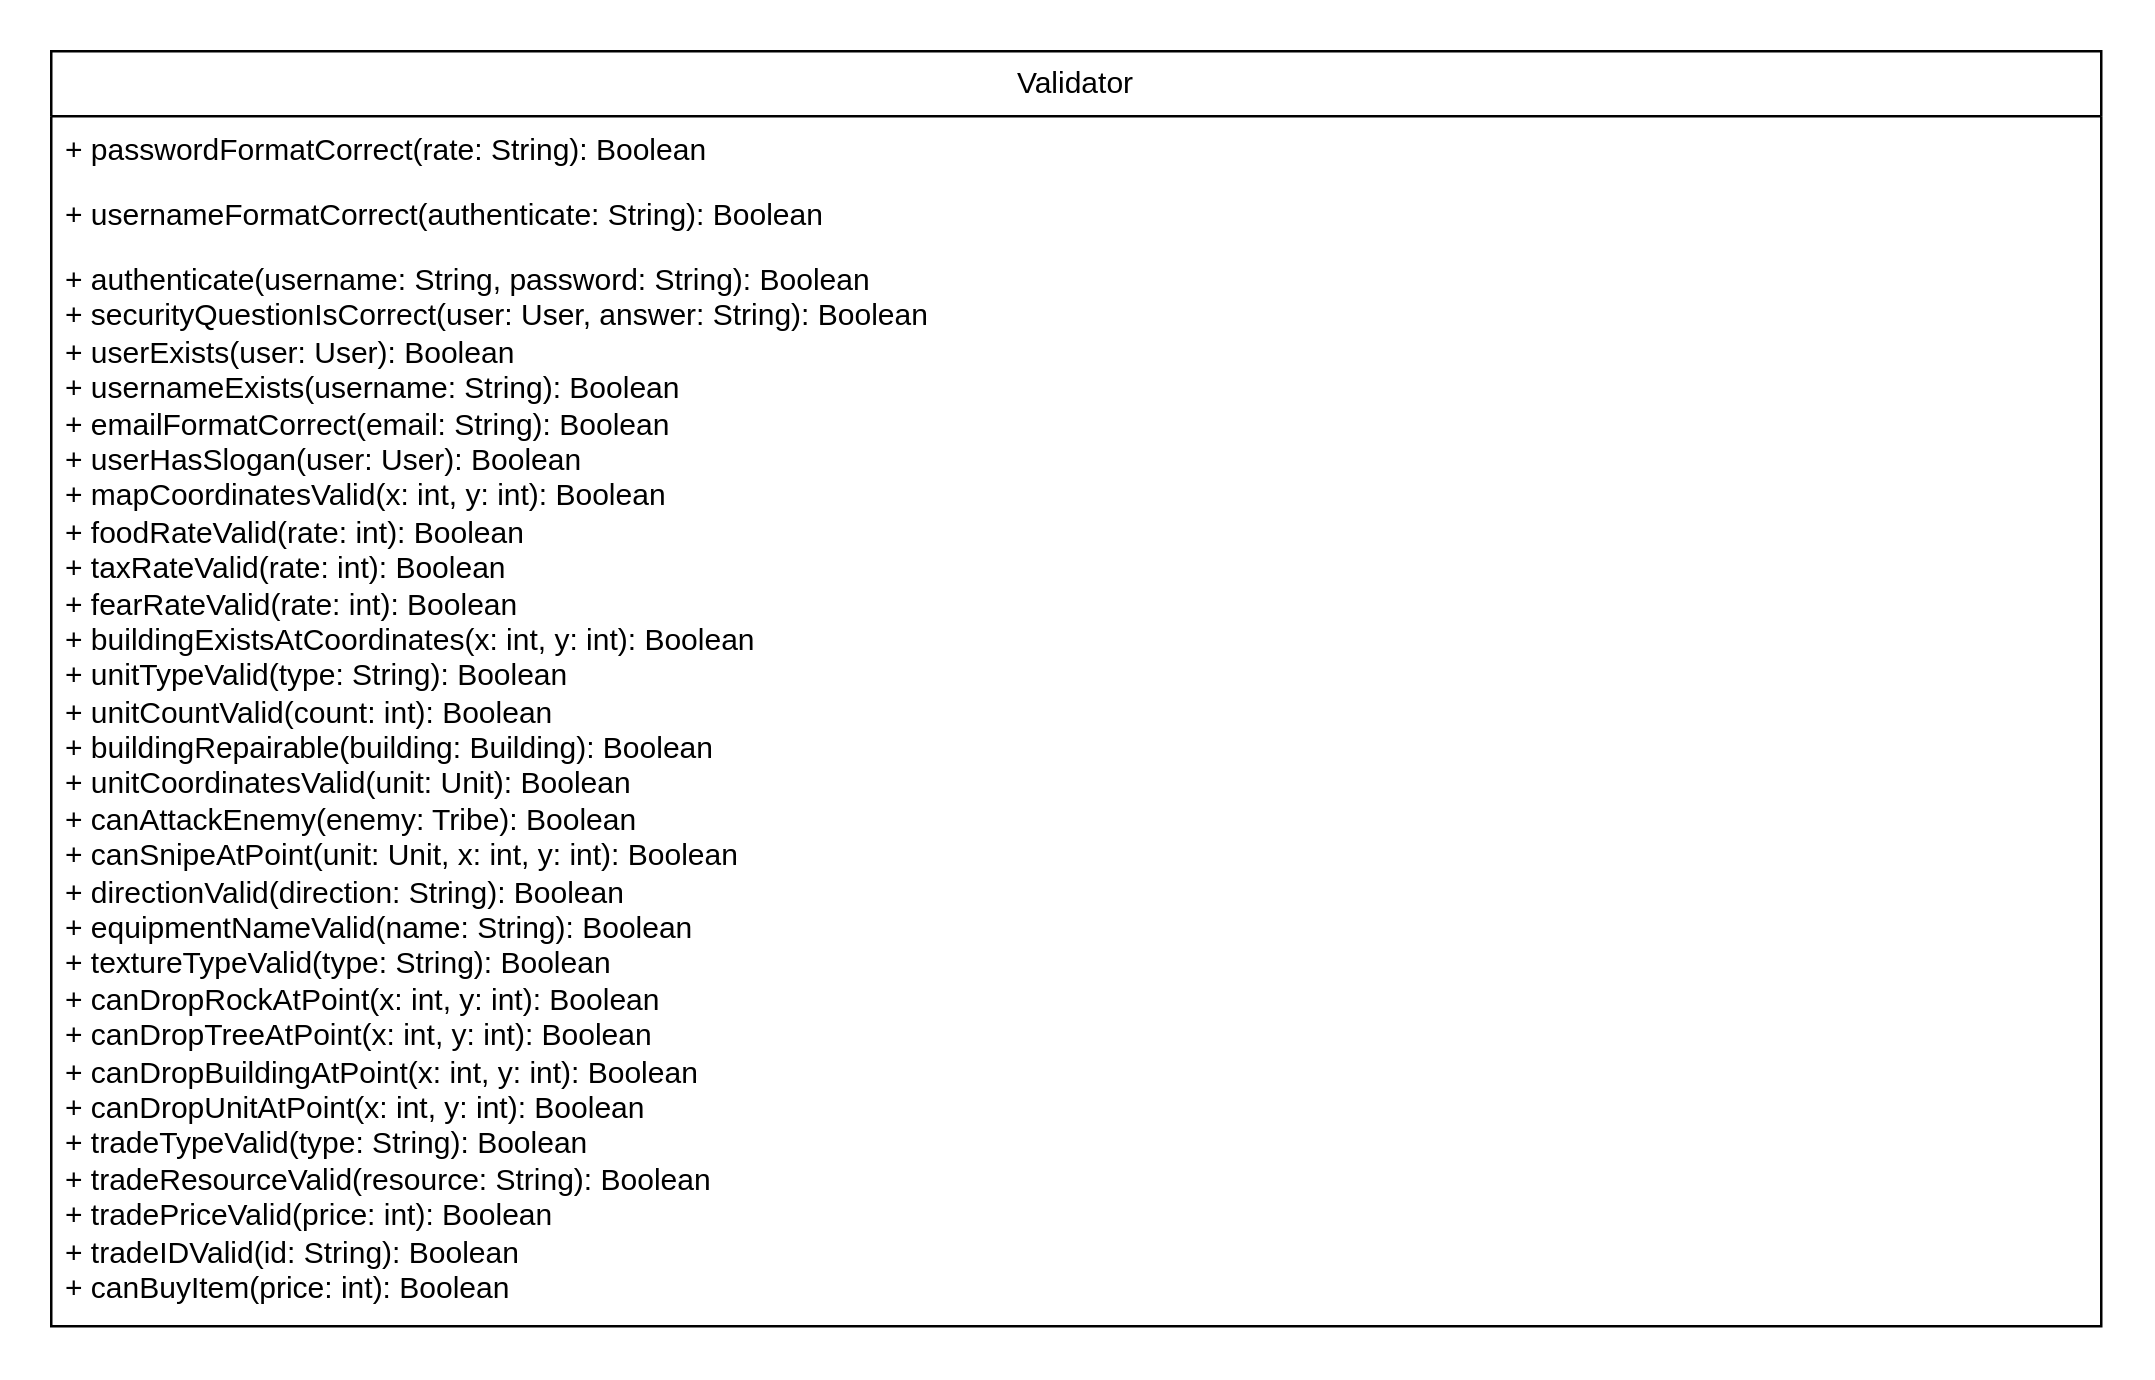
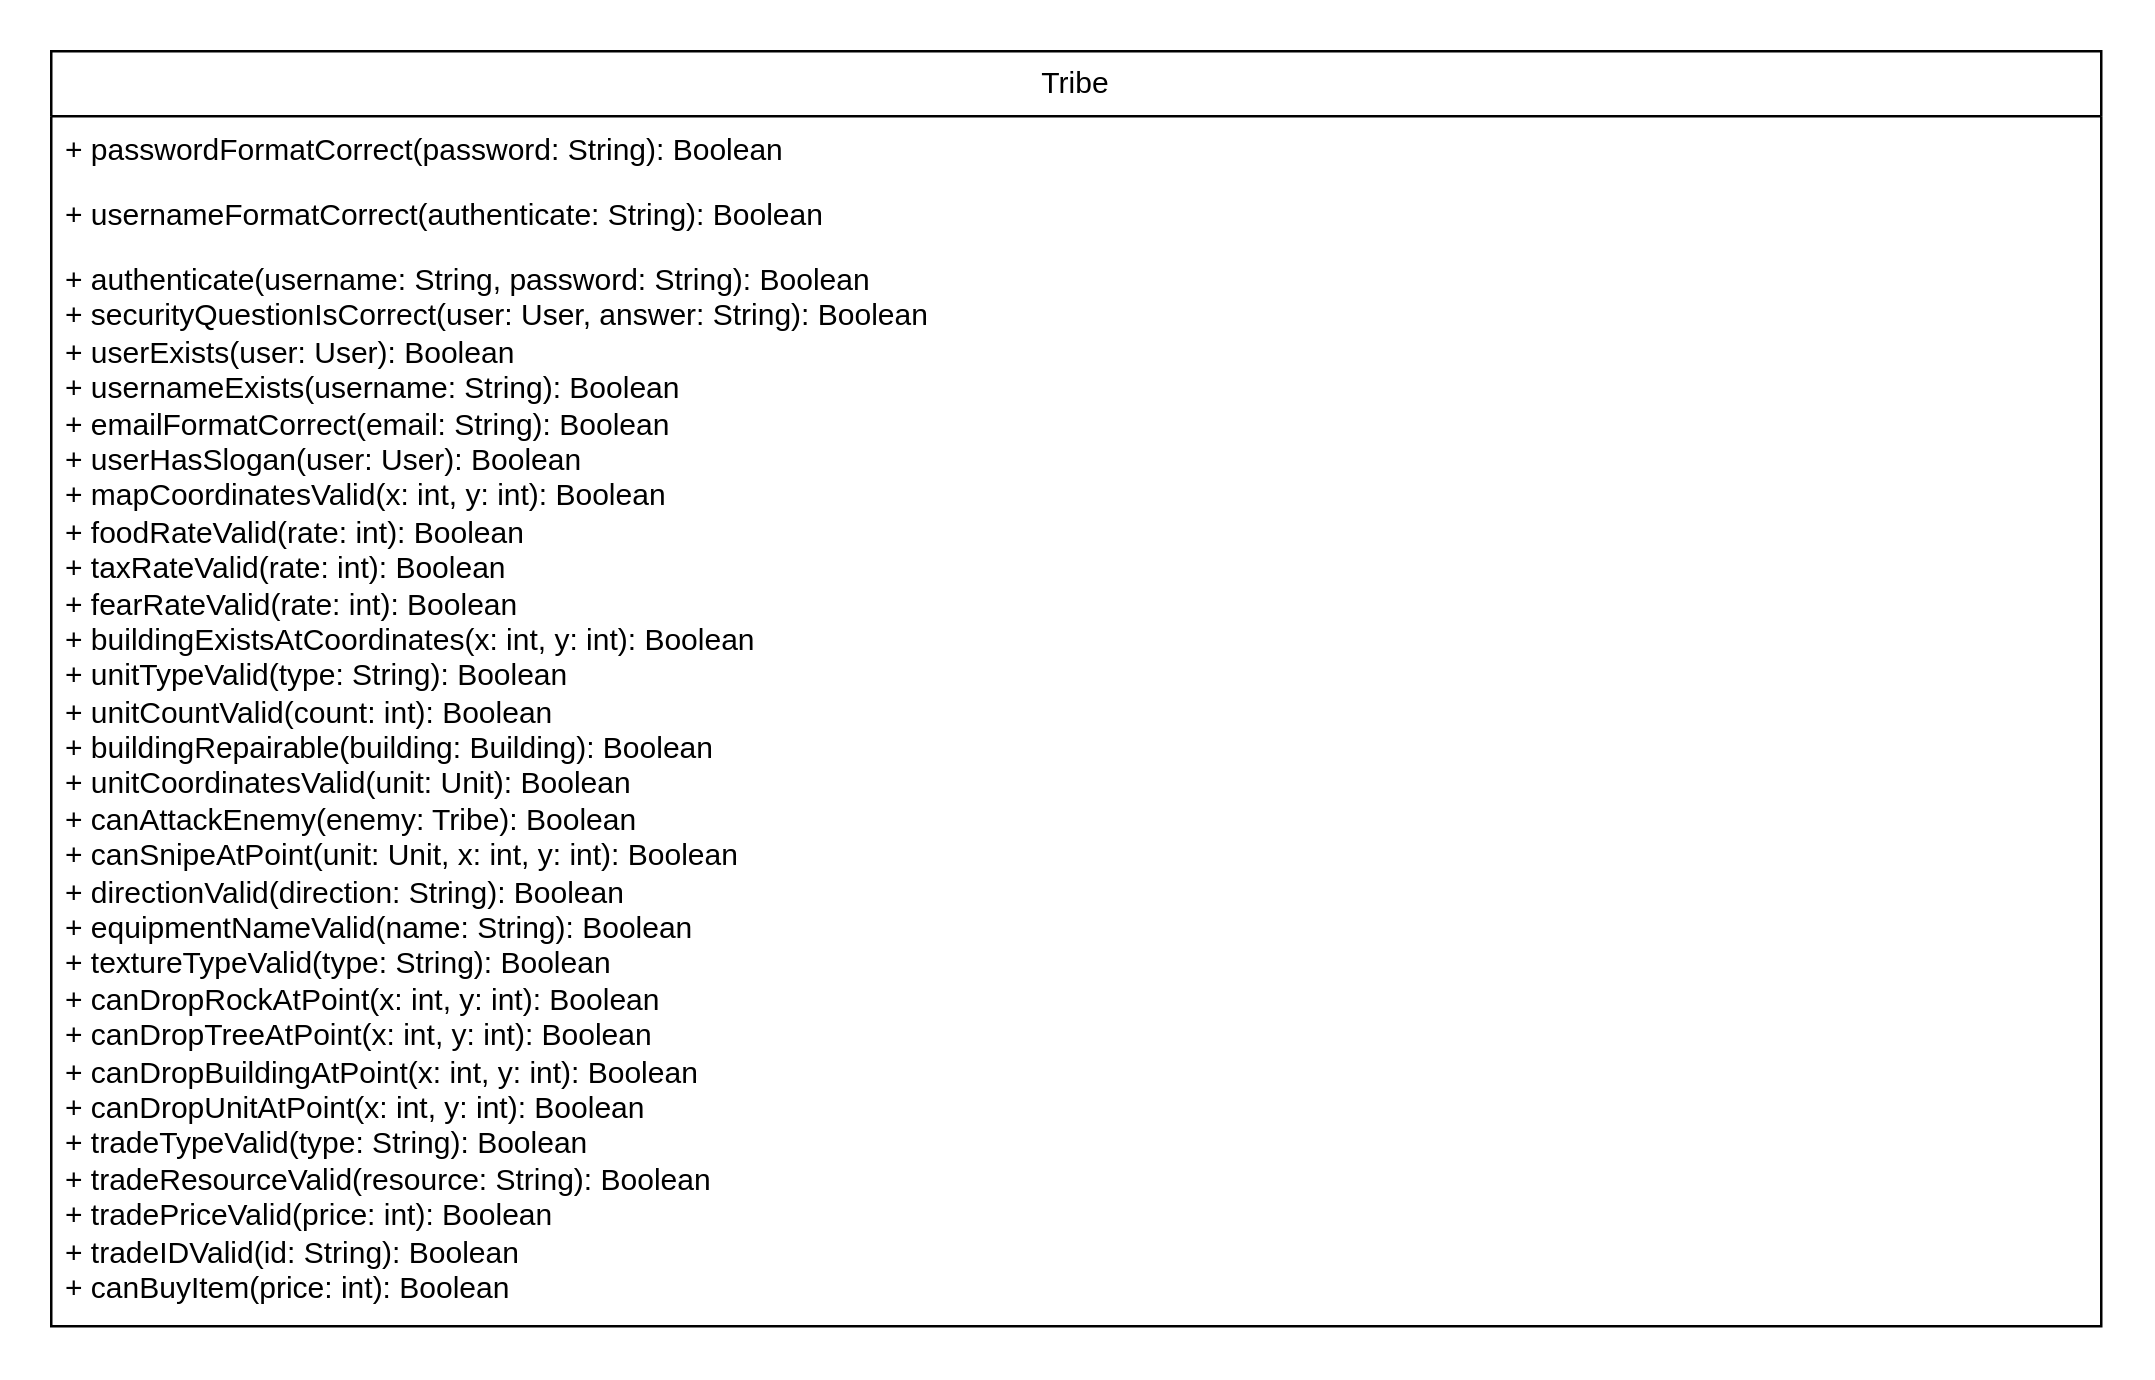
node "Validator": label "Validator" -> "Tribe"
node "+ passwordFormatCorrect(rate: String): Boolean": label "+ passwordFormatCorrect(rate: String): Boolean" -> "+ passwordFormatCorrect(password: String): Boolean"
